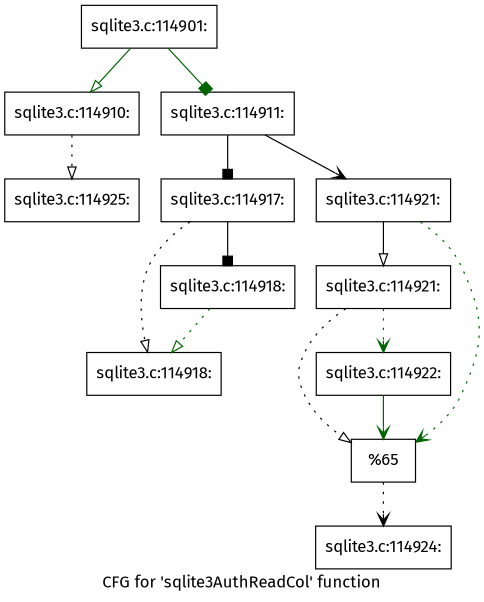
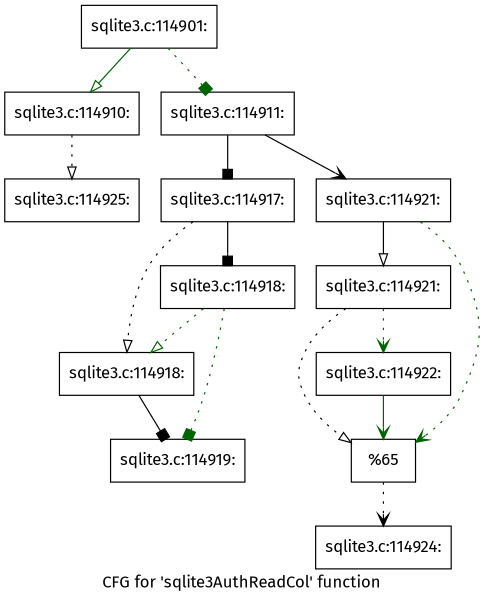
edge "sqlite3.c:114901:" -> "sqlite3.c:114911:": style solid -> dotted
node "sqlite3.c:114919:": added
